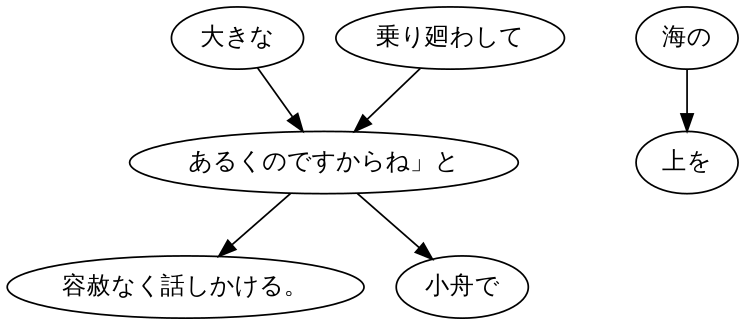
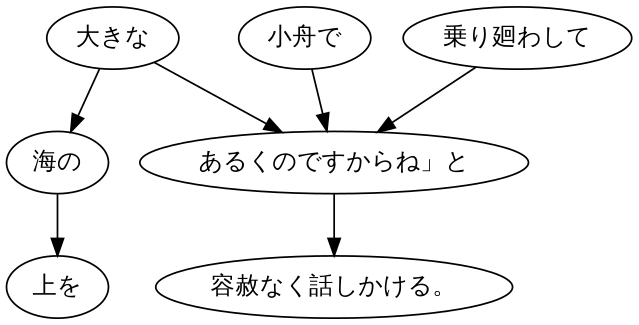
edge "大きな" -> "海の": added
edge "あるくのですからね」と" -> "小舟で": reversed
